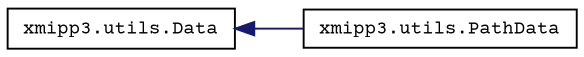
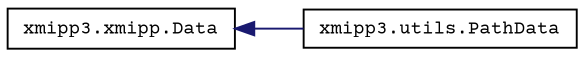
node "xmipp3.utils.Data": label "xmipp3.utils.Data" -> "xmipp3.xmipp.Data"
